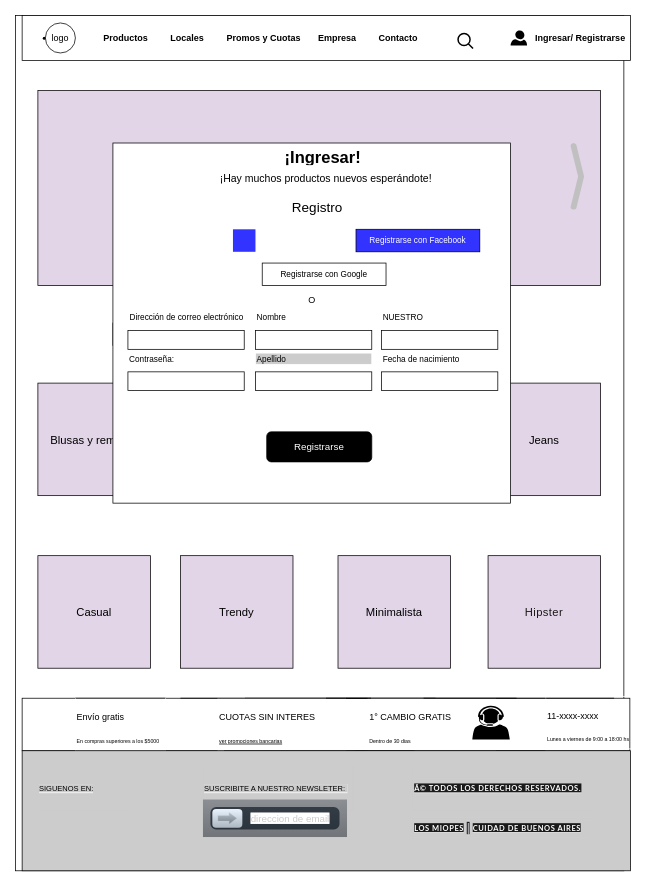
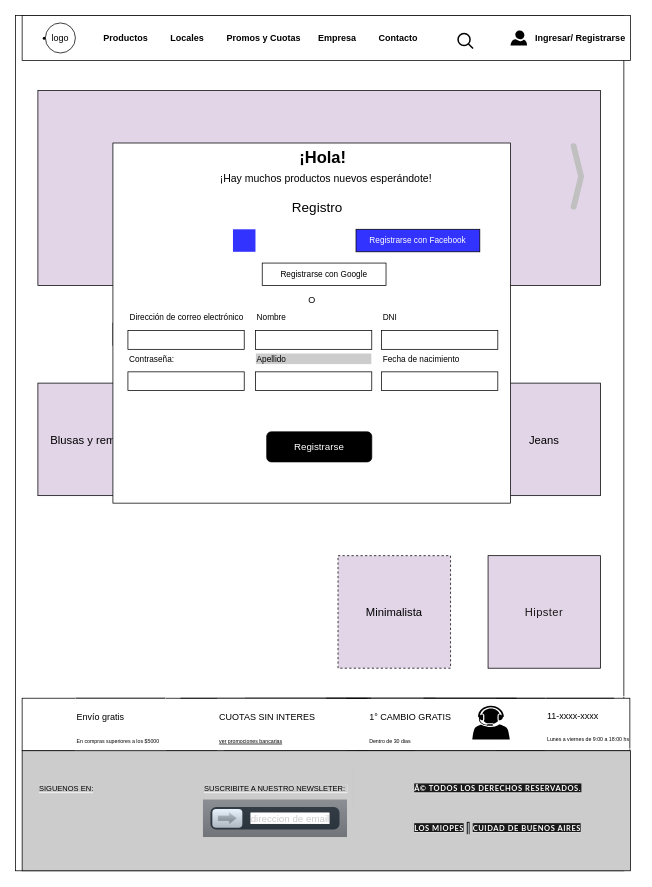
node "¡Ingresar!": label "¡Ingresar!" -> "¡Hola!"
node "NUESTRO": label "NUESTRO" -> "DNI"
node "Casual": removed
node "Trendy": removed
node "Minimalista": style solid -> dashed
